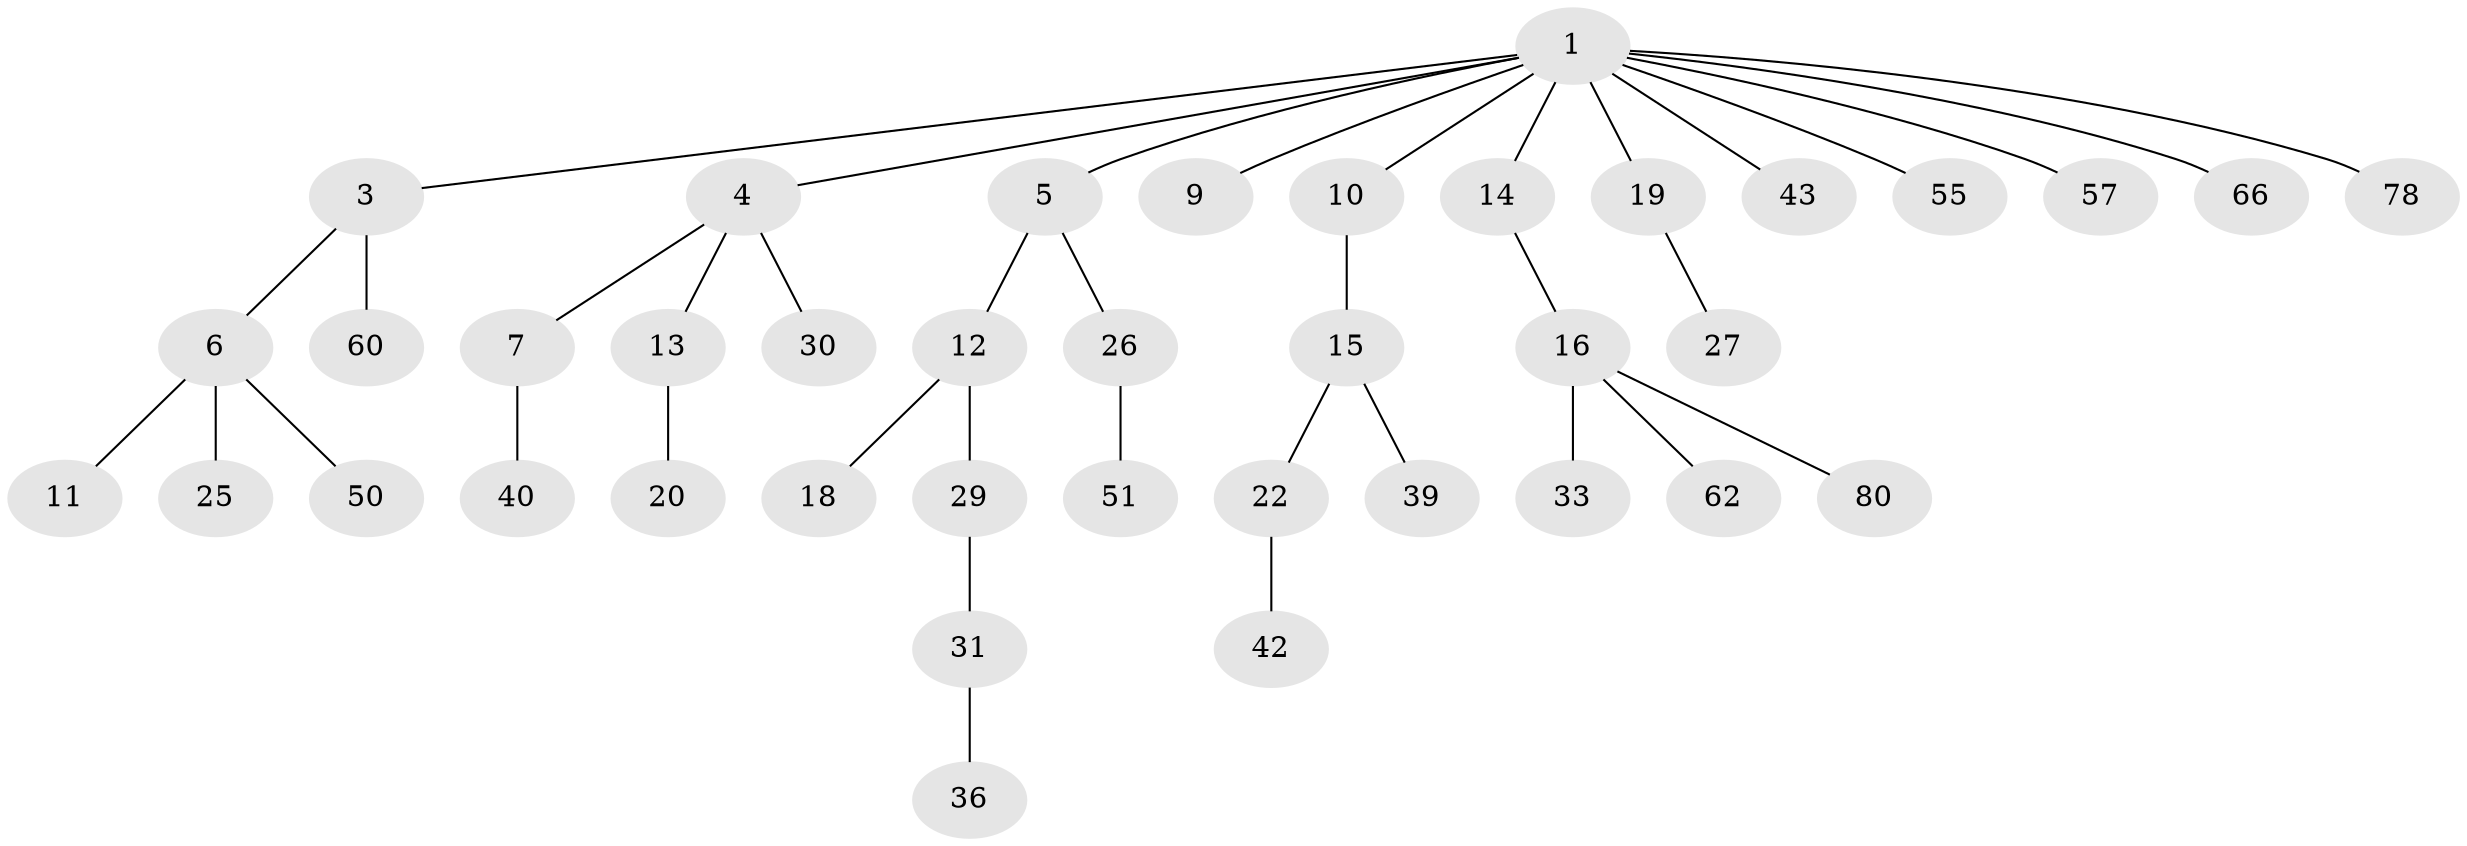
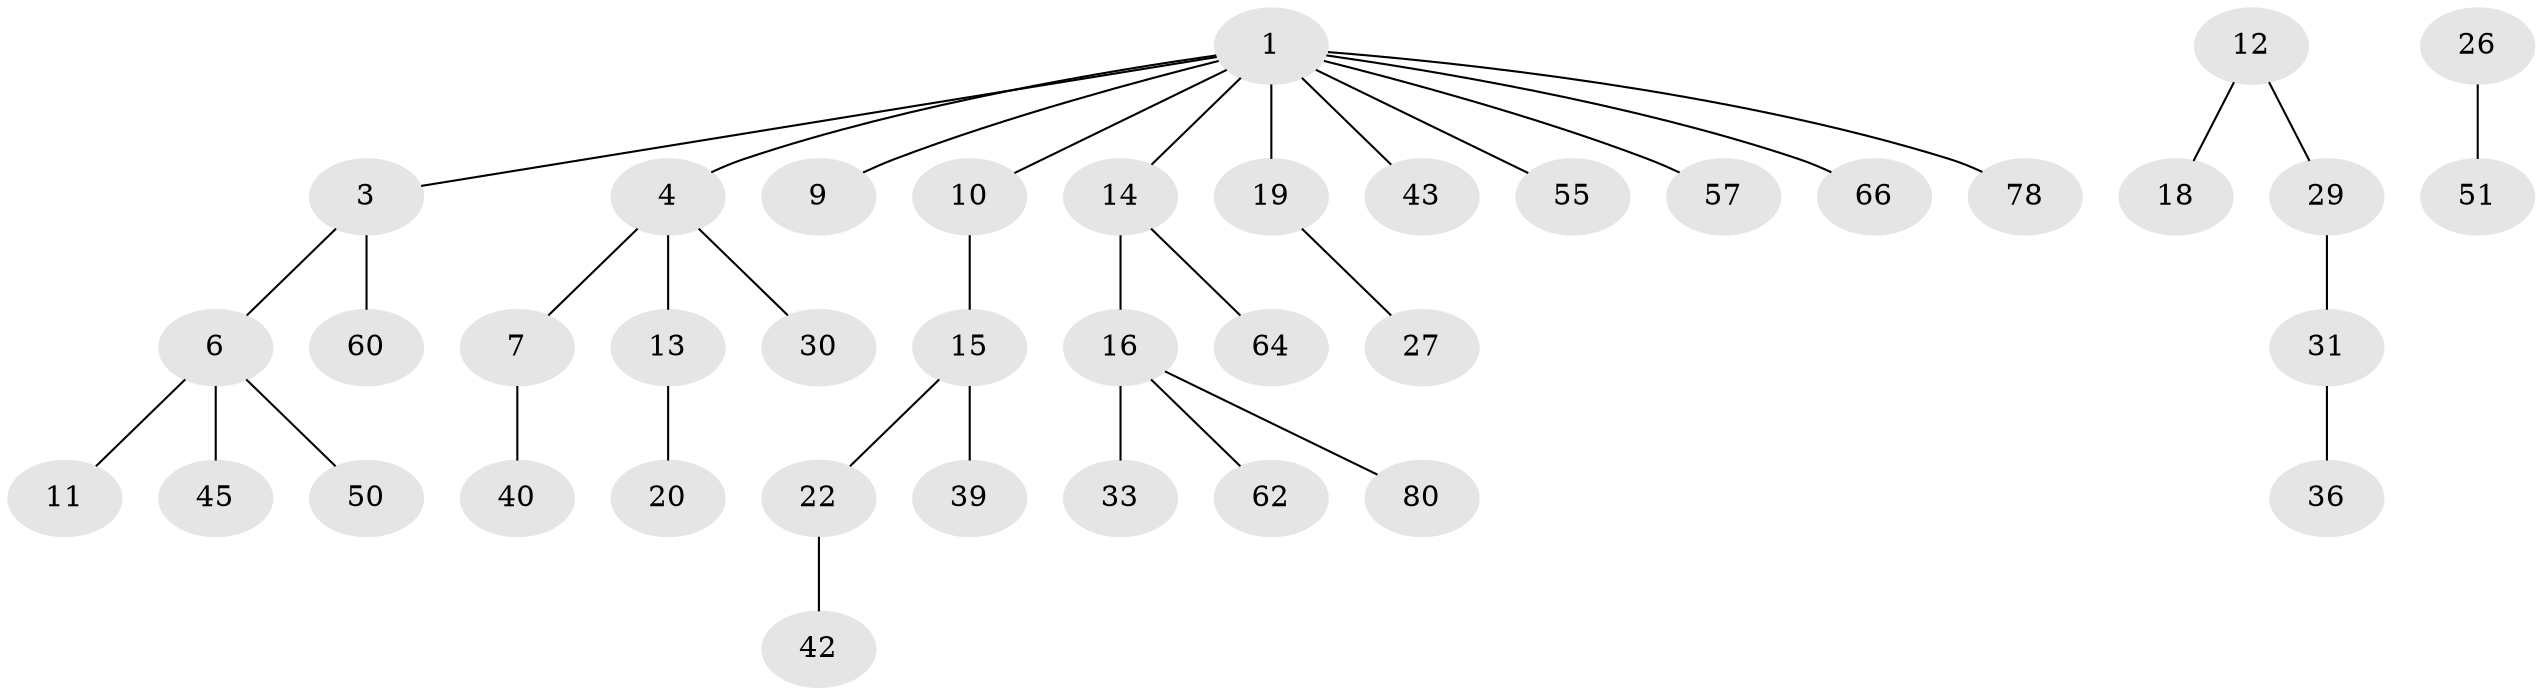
node "5": removed
node "64": added
node "25": label "25" -> "45"
